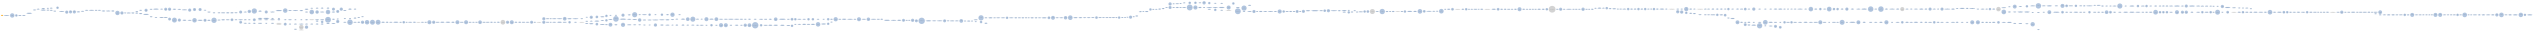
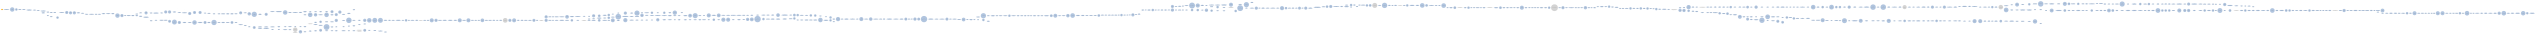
node "0x00426267 addl $0x8<UINT8>, %edi": added
